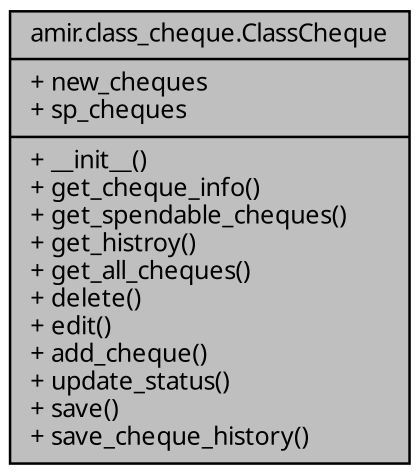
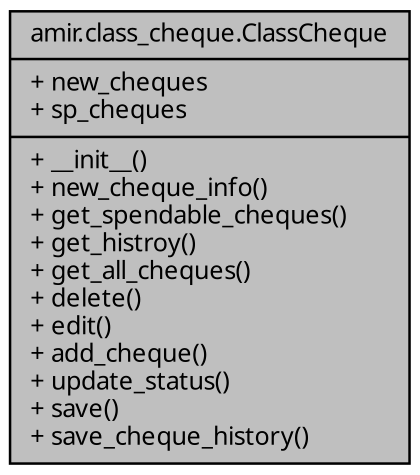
node "amir.class_cheque.ClassCheque": text "+ get_cheque_info()" -> "+ new_cheque_info()"
